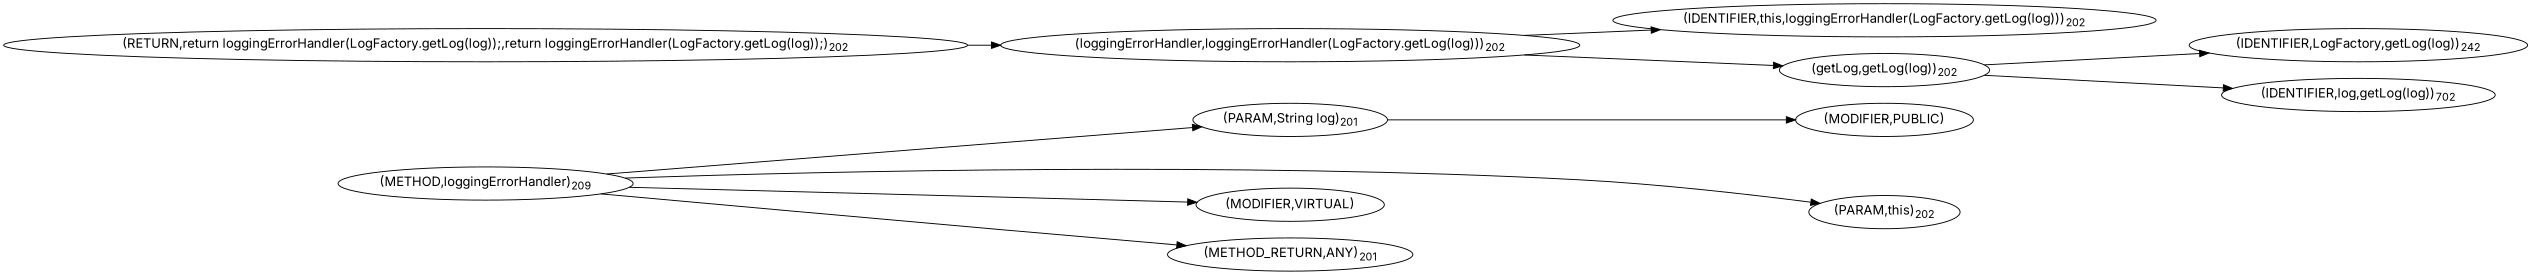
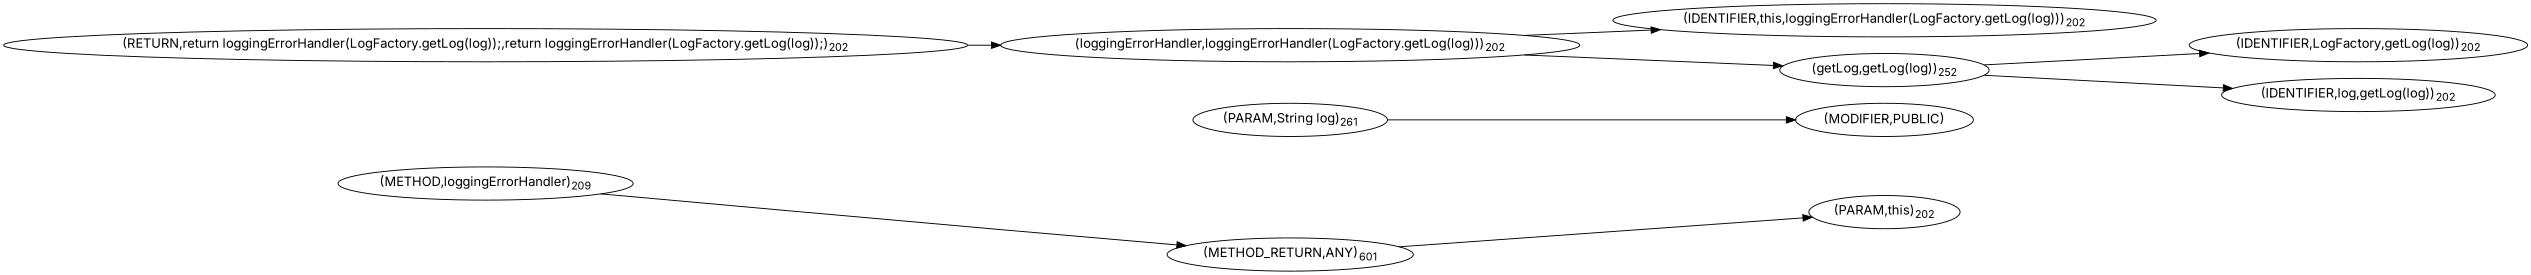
node "(IDENTIFIER,LogFactory,getLog(log))": text "242" -> "202"
node "(getLog,getLog(log))": text "202" -> "252"
node "(IDENTIFIER,log,getLog(log))": text "702" -> "202"
node "(PARAM,String log)": text "201" -> "261"
edge "(METHOD,loggingErrorHandler)" -> "(PARAM,String log)": removed
edge "(METHOD,loggingErrorHandler)" -> "(PARAM,this)": now "(METHOD_RETURN,ANY)" -> "(PARAM,this)"
node "(MODIFIER,VIRTUAL)": removed
node "(METHOD_RETURN,ANY)": text "201" -> "601"
